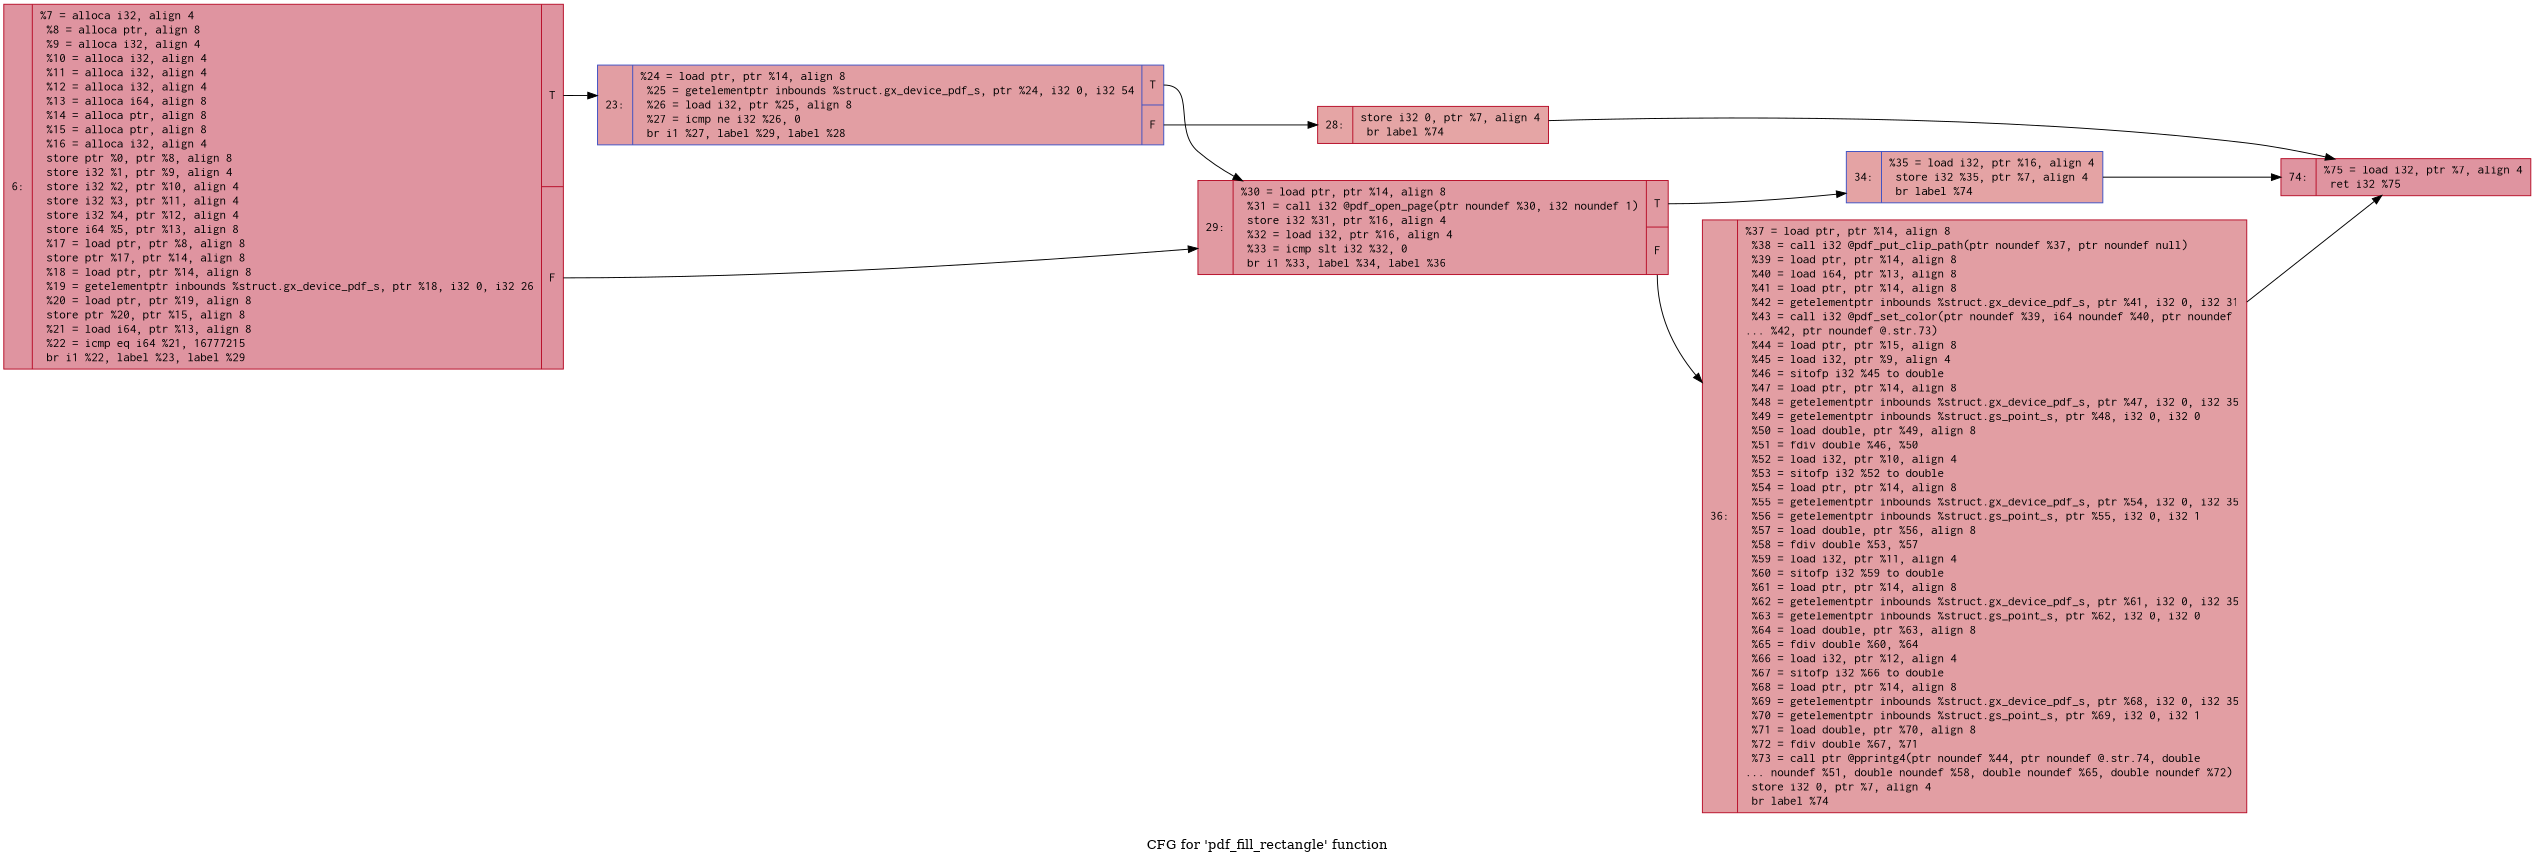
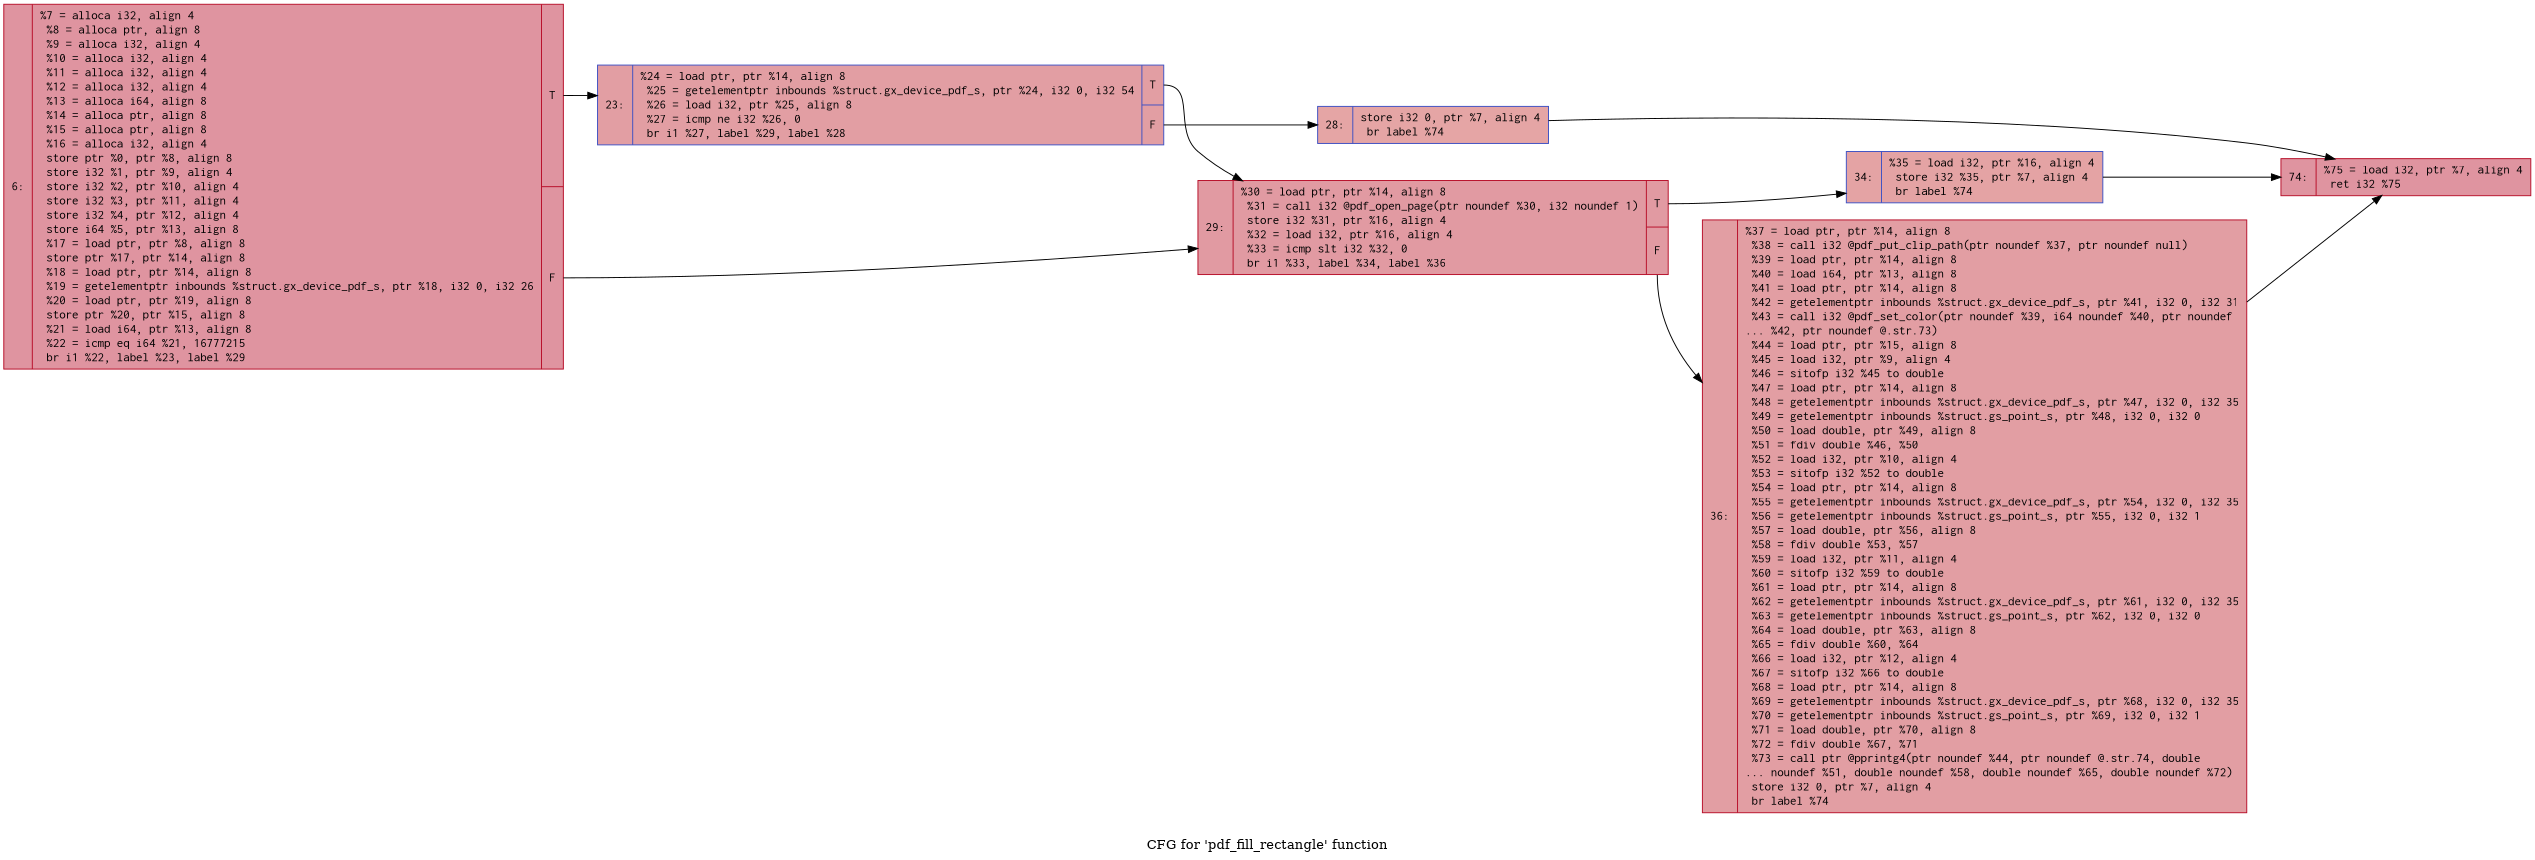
node "28:": color #b70d28ff -> #3d50c3ff
